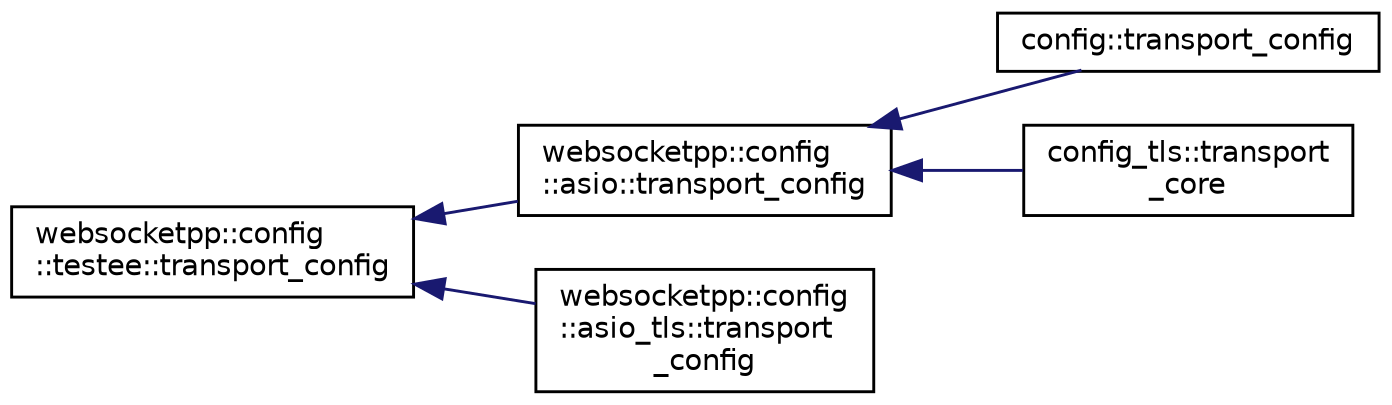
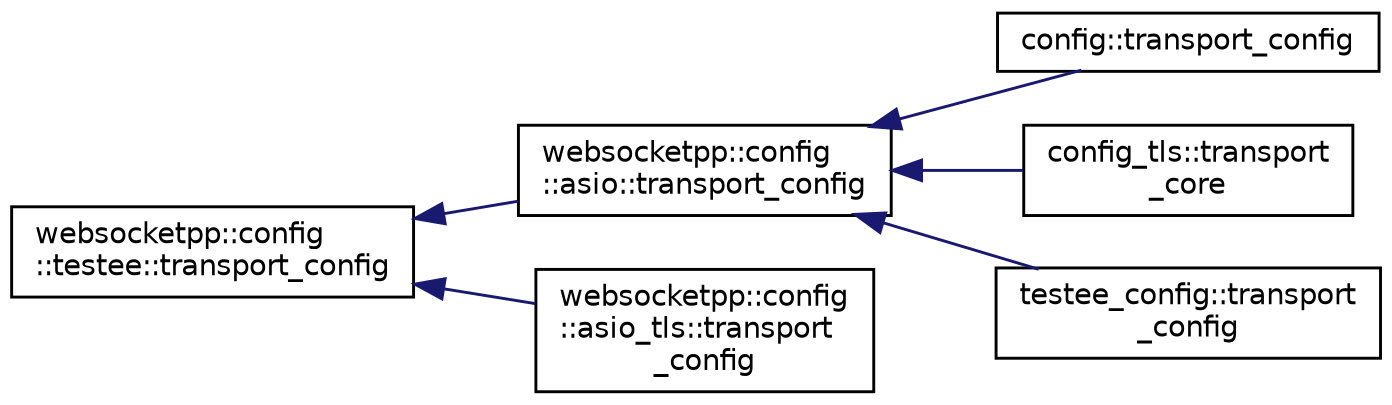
node "testee_config::transport _config": added
